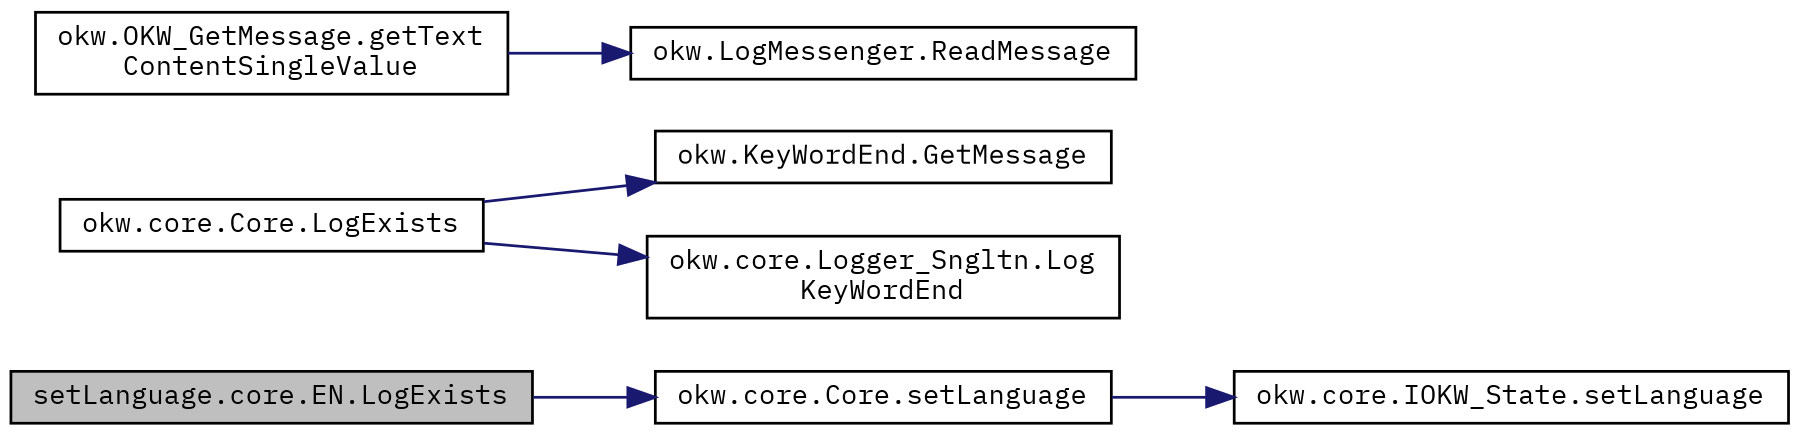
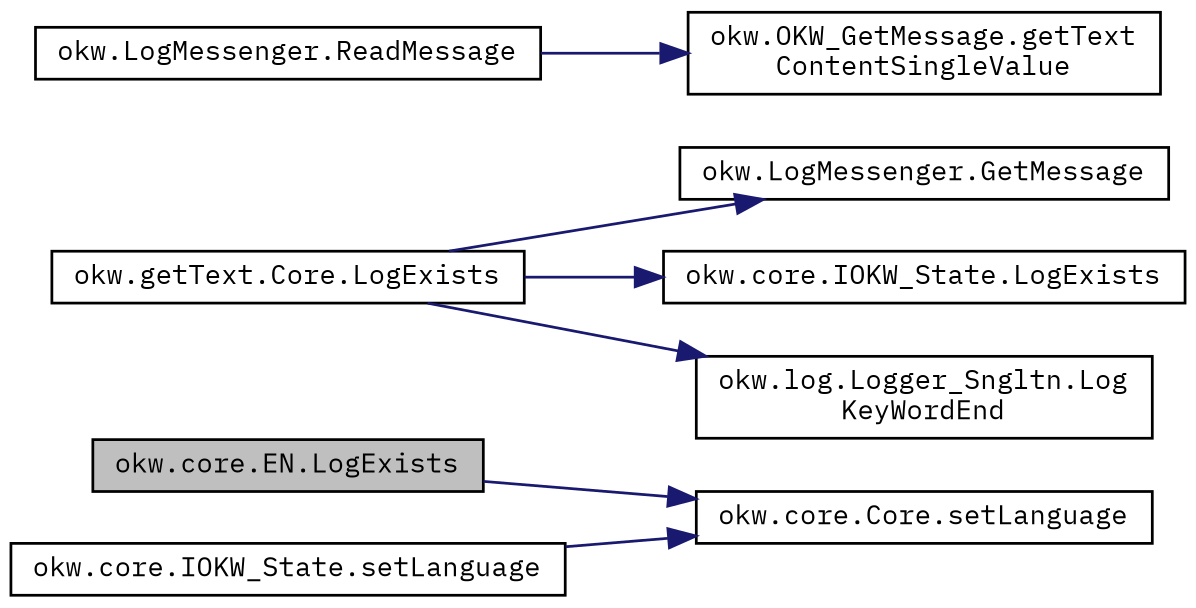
edge "okw.OKW_GetMessage.getText ContentSingleValue" -> "okw.LogMessenger.ReadMessage": reversed
node "okw.KeyWordEnd.GetMessage": label "okw.KeyWordEnd.GetMessage" -> "okw.LogMessenger.GetMessage"
node "okw.core.Core.LogExists": label "okw.core.Core.LogExists" -> "okw.getText.Core.LogExists"
node "okw.core.Logger_Sngltn.Log KeyWordEnd": label "okw.core.Logger_Sngltn.Log KeyWordEnd" -> "okw.log.Logger_Sngltn.Log KeyWordEnd"
node "okw.core.IOKW_State.LogExists": added
node "setLanguage.core.EN.LogExists": label "setLanguage.core.EN.LogExists" -> "okw.core.EN.LogExists"
edge "okw.core.Core.setLanguage" -> "okw.core.IOKW_State.setLanguage": reversed
